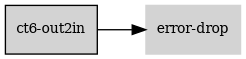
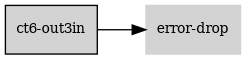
node "ct6-out2in": label "ct6-out2in" -> "ct6-out3in"
